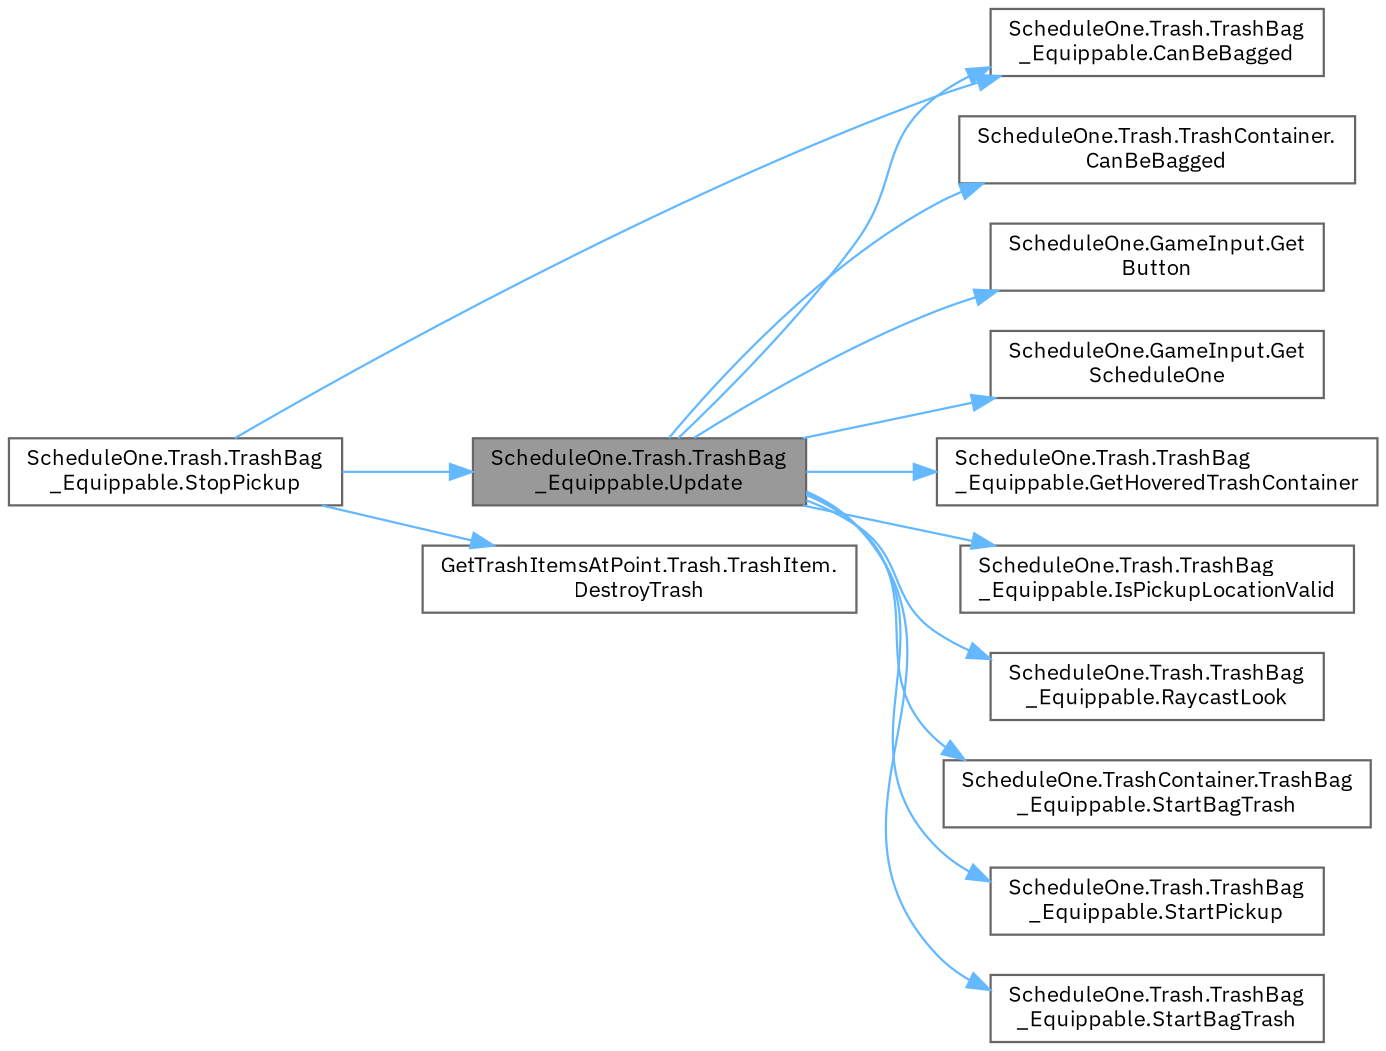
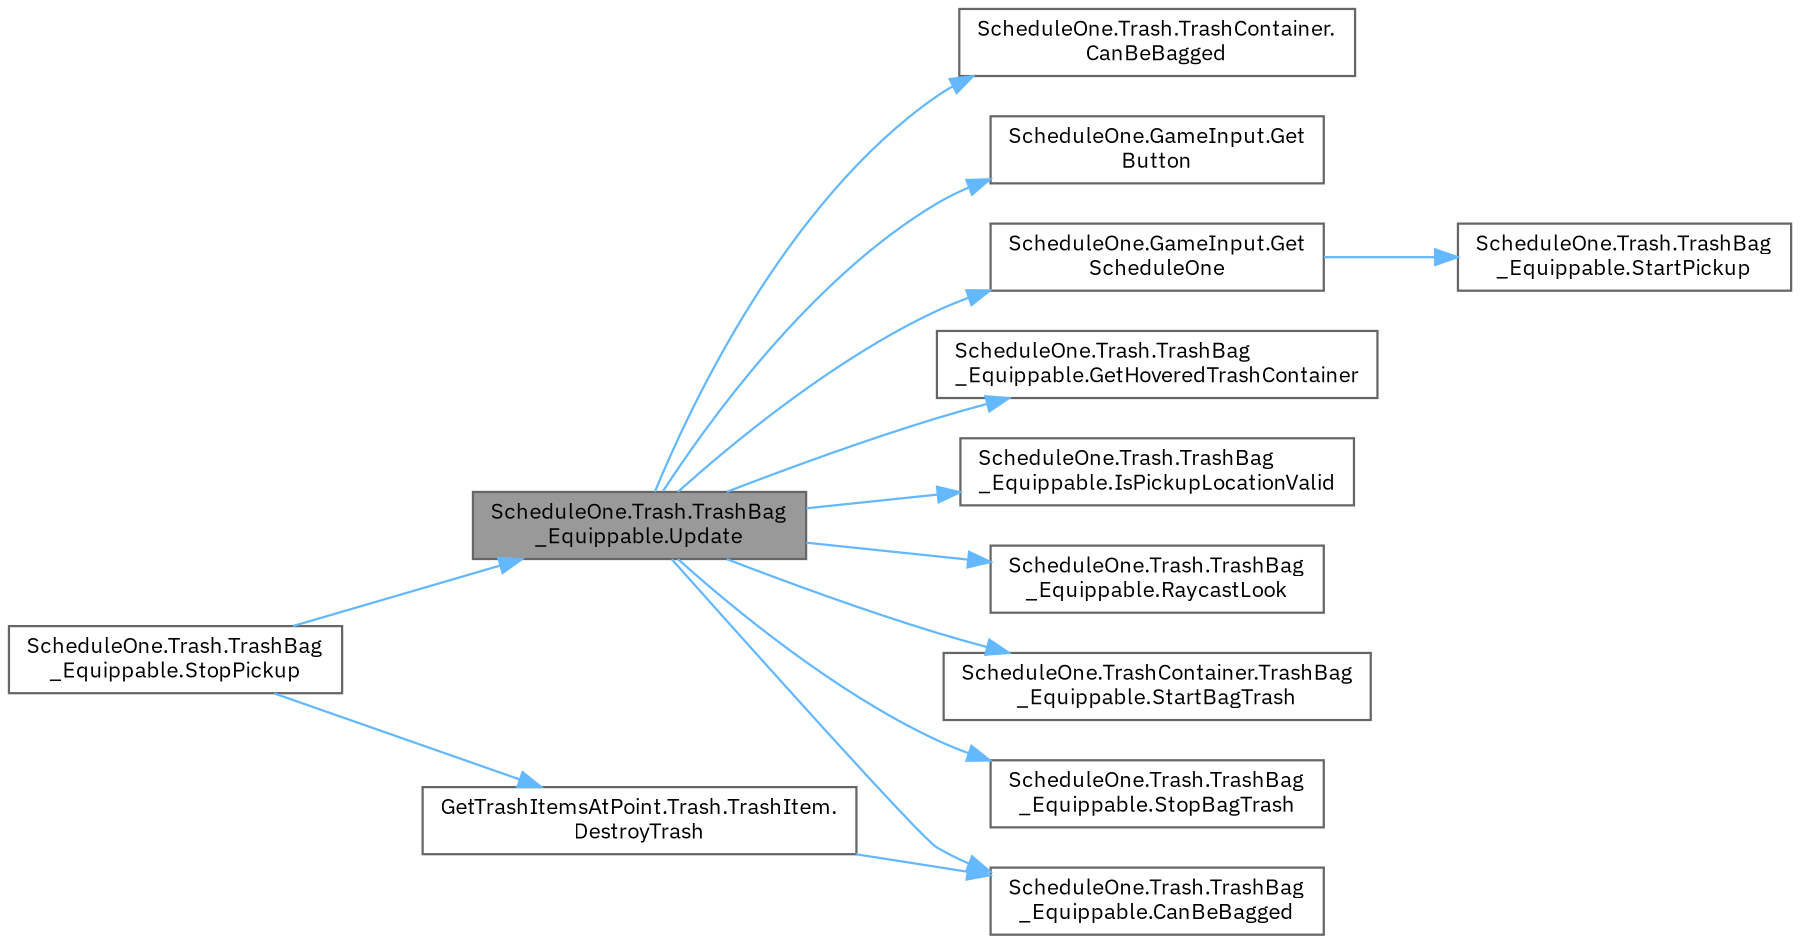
edge "ScheduleOne.Trash.TrashBag _Equippable.StopPickup" -> "ScheduleOne.Trash.TrashBag _Equippable.CanBeBagged": now "GetTrashItemsAtPoint.Trash.TrashItem. DestroyTrash" -> "ScheduleOne.Trash.TrashBag _Equippable.CanBeBagged"
edge "ScheduleOne.Trash.TrashBag _Equippable.Update" -> "ScheduleOne.Trash.TrashBag _Equippable.StartPickup": now "ScheduleOne.GameInput.Get ScheduleOne" -> "ScheduleOne.Trash.TrashBag _Equippable.StartPickup"
node "ScheduleOne.Trash.TrashBag _Equippable.StartBagTrash": label "ScheduleOne.Trash.TrashBag _Equippable.StartBagTrash" -> "ScheduleOne.Trash.TrashBag _Equippable.StopBagTrash"
